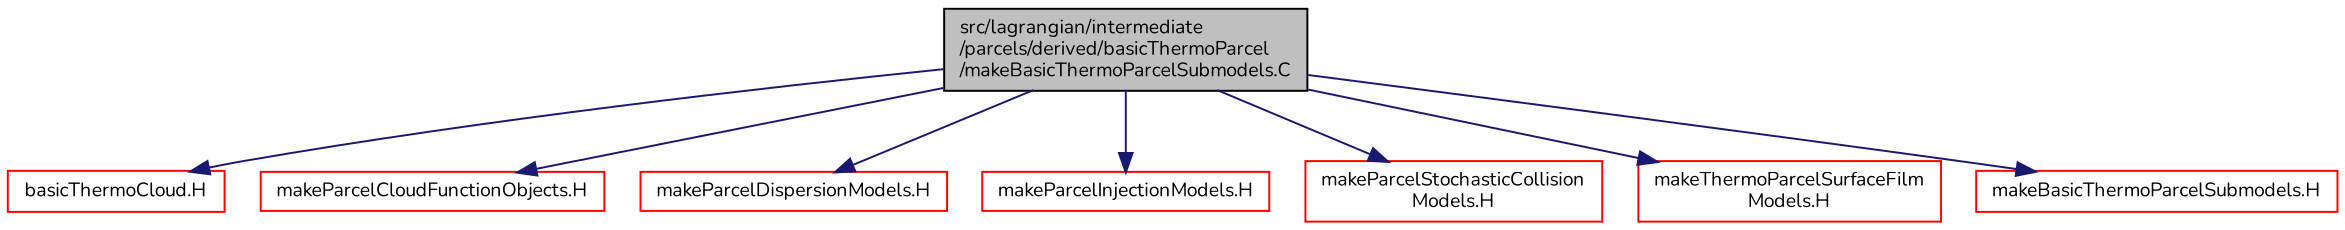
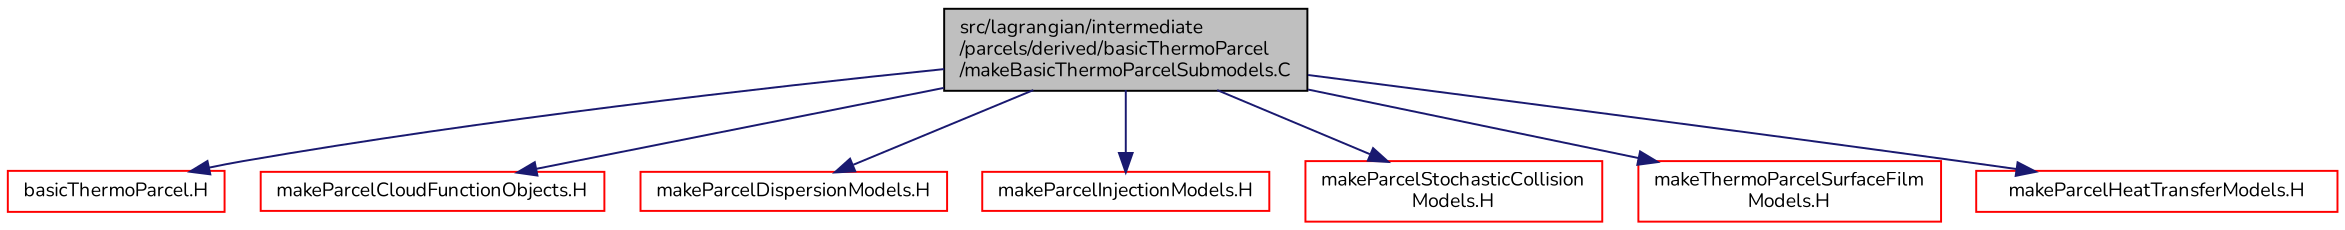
node "basicThermoCloud.H": label "basicThermoCloud.H" -> "basicThermoParcel.H"
node "makeBasicThermoParcelSubmodels.H": label "makeBasicThermoParcelSubmodels.H" -> "makeParcelHeatTransferModels.H"
